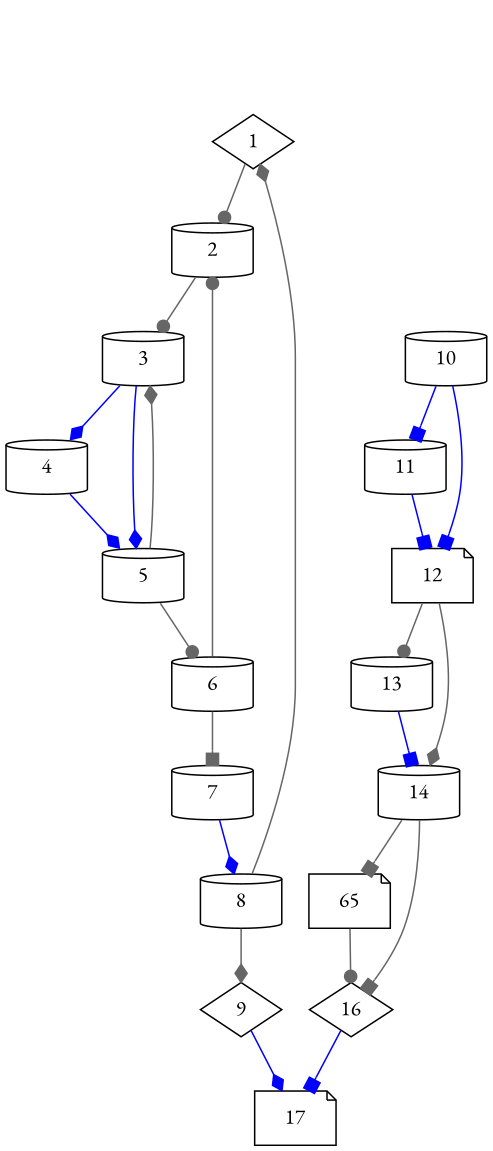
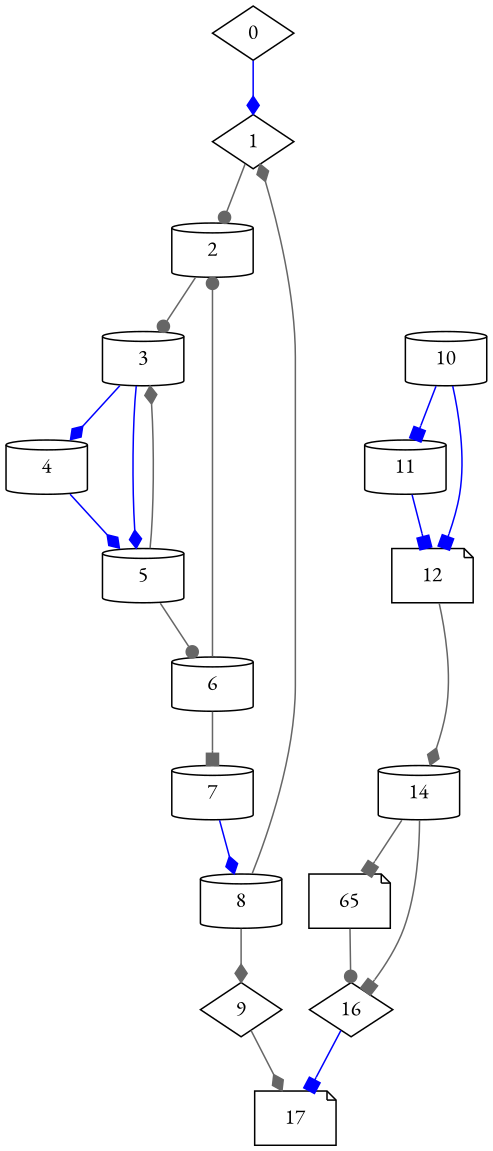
node "0": added
node "13": removed
edge "9" -> "17": color blue -> gray40
